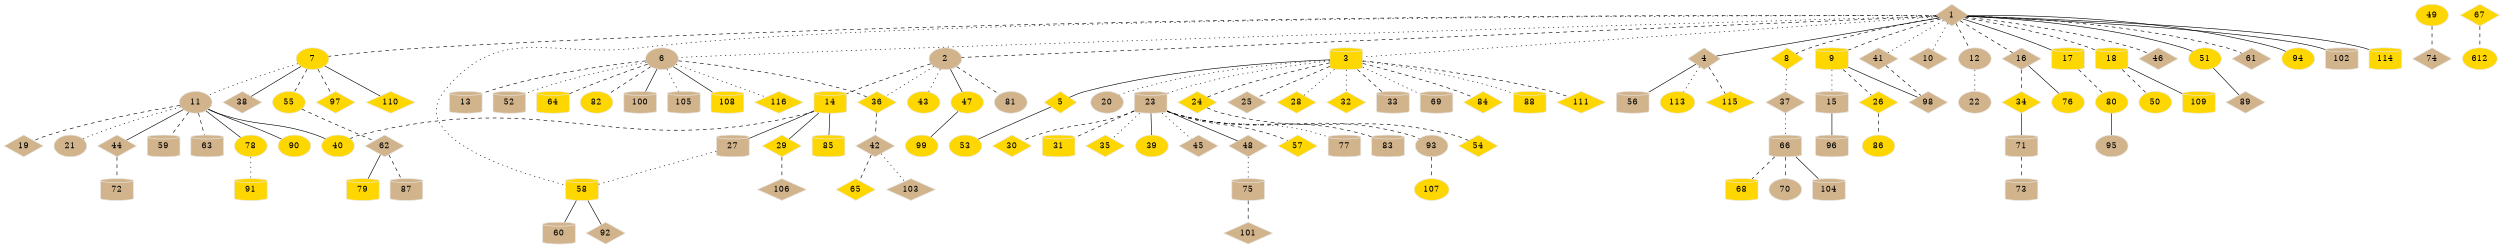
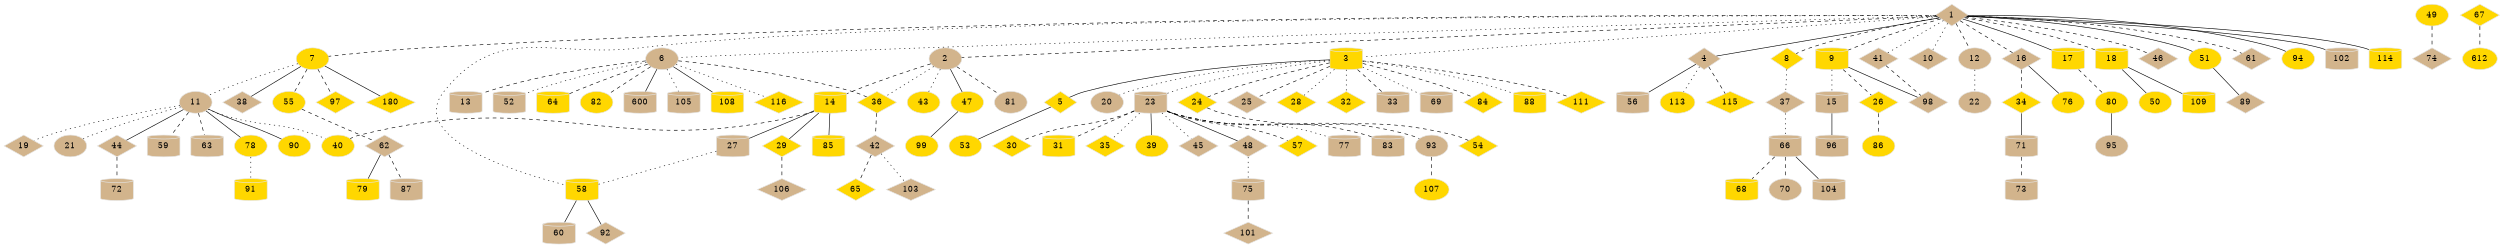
edge "18" -- "50": style dashed -> solid
node "110": label "110" -> "180"
node "100": label "100" -> "600"
edge "11" -- "19": style dashed -> dotted
edge "11" -- "40": style solid -> dotted
